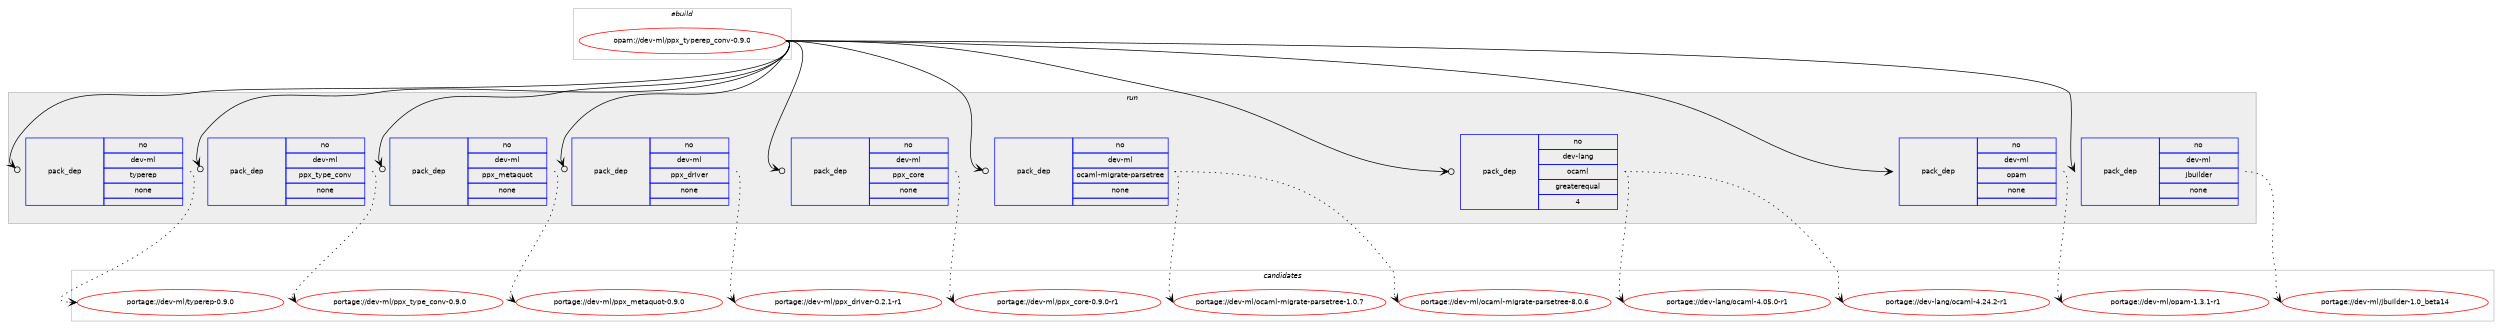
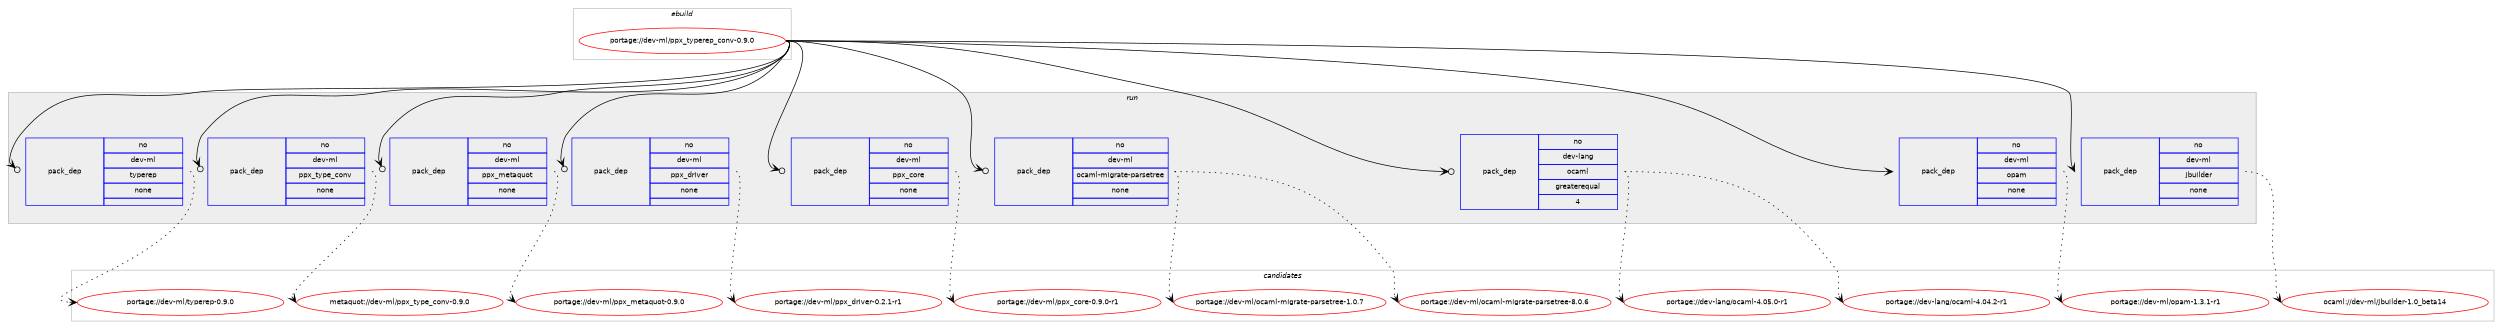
node "opam://dev-ml/ppx_typerep_conv-0.9.0": label "opam://dev-ml/ppx_typerep_conv-0.9.0" -> "portage://dev-ml/ppx_typerep_conv-0.9.0"
node "portage://dev-ml/ppx_type_conv-0.9.0": label "portage://dev-ml/ppx_type_conv-0.9.0" -> "metaquot://dev-ml/ppx_type_conv-0.9.0"
node "portage://dev-lang/ocaml-4.24.2-r1": label "portage://dev-lang/ocaml-4.24.2-r1" -> "portage://dev-lang/ocaml-4.04.2-r1"
node "portage://dev-ml/jbuilder-1.0_beta14": label "portage://dev-ml/jbuilder-1.0_beta14" -> "ocaml://dev-ml/jbuilder-1.0_beta14"
